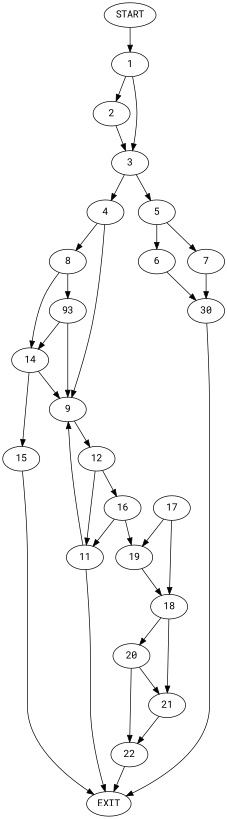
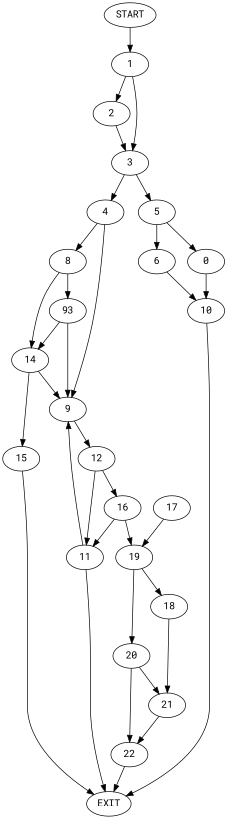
node "7": label "7" -> "0"
node "30": label "30" -> "10"
edge "17" -> "18": removed
edge "18" -> "20": now "19" -> "20"
